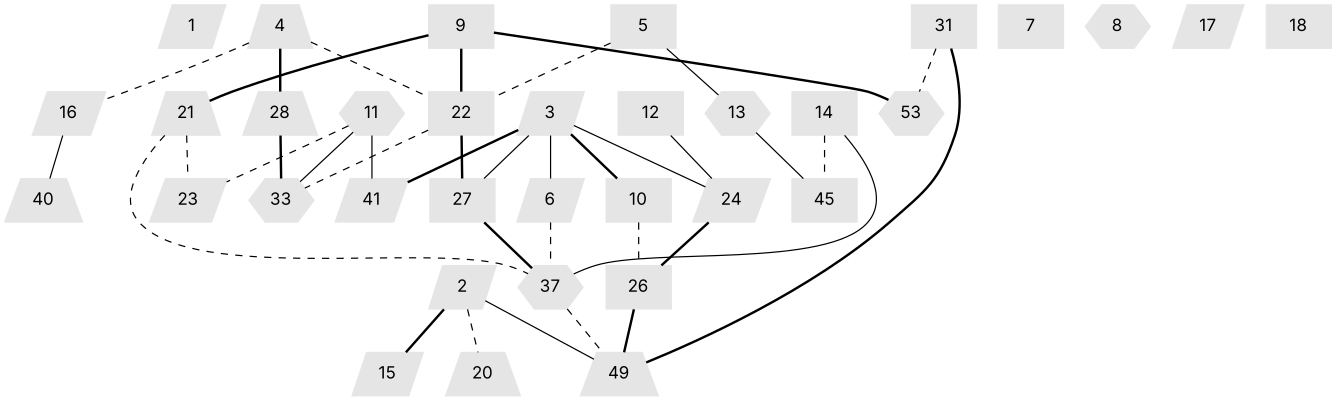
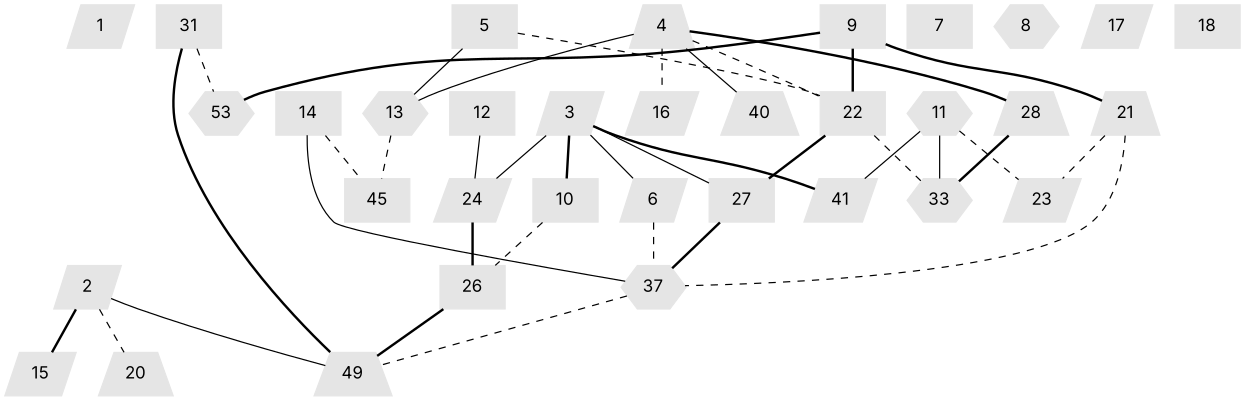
edge "4" -- "13": added
edge "13" -- "45": style solid -> dashed
edge "16" -- "40": now "4" -- "40"
